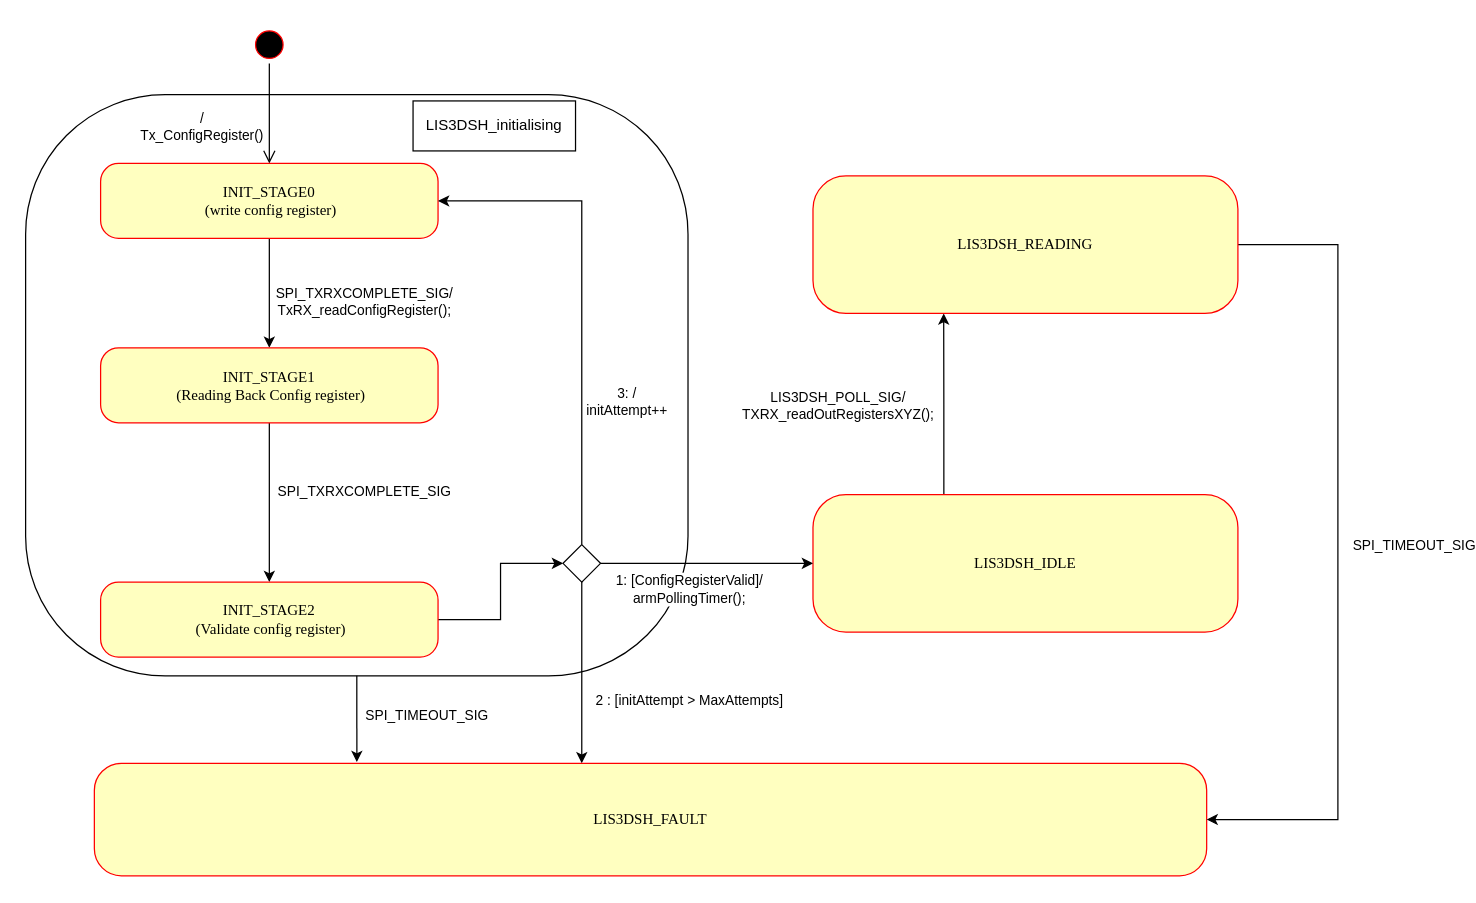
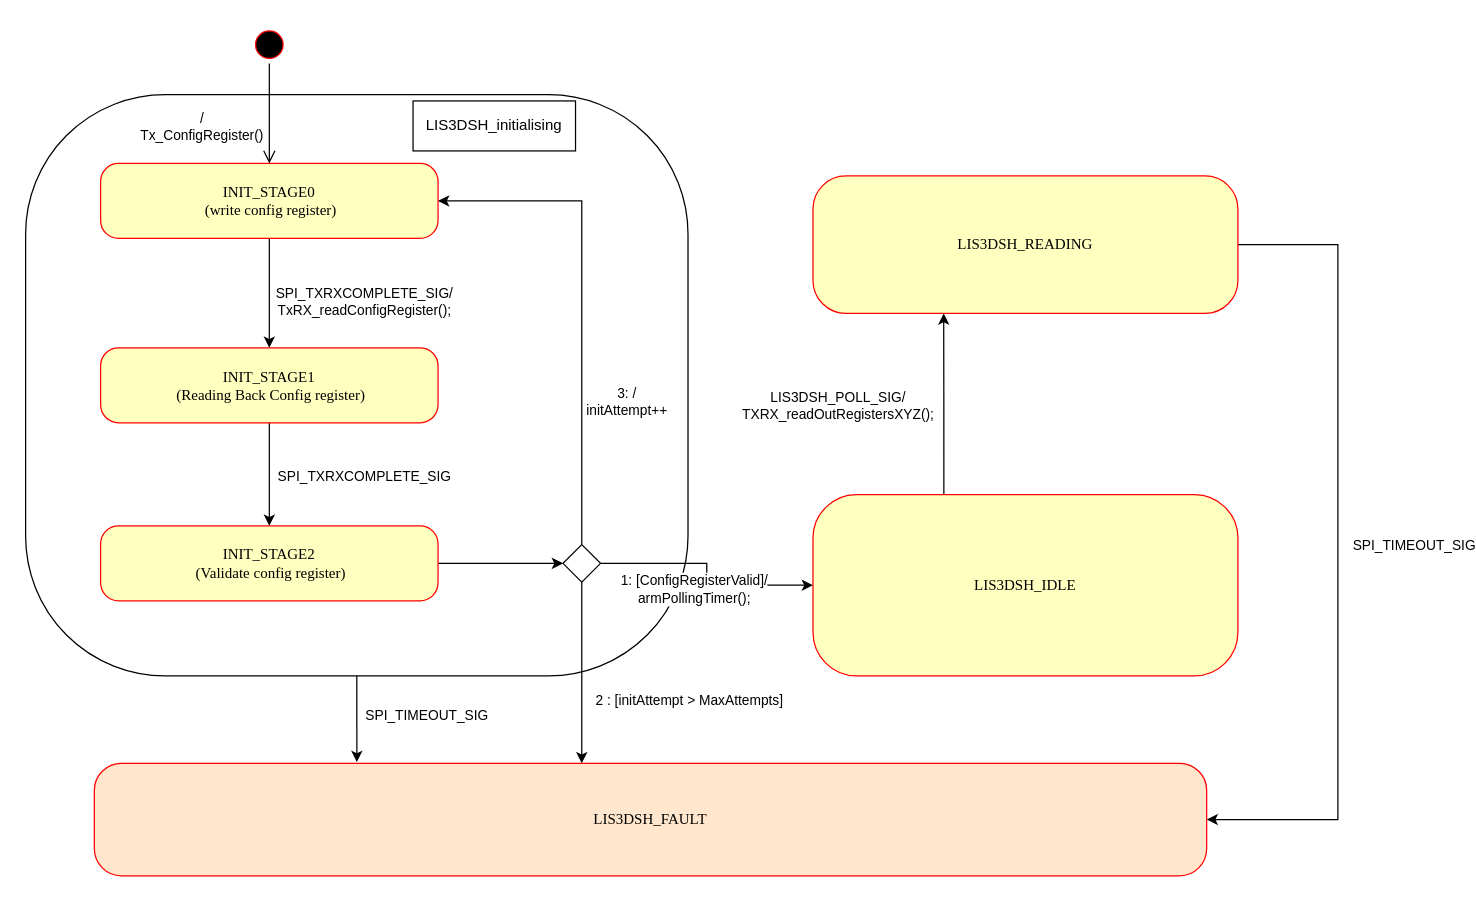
node "LIS3DSH_IDLE": size 425x138 -> 425x181
node "INIT_STAGE2 (Validate config register)": moved (269, 619) -> (269, 563)
node "LIS3DSH_FAULT": fillcolor #ffffc0 -> #ffe6cc
